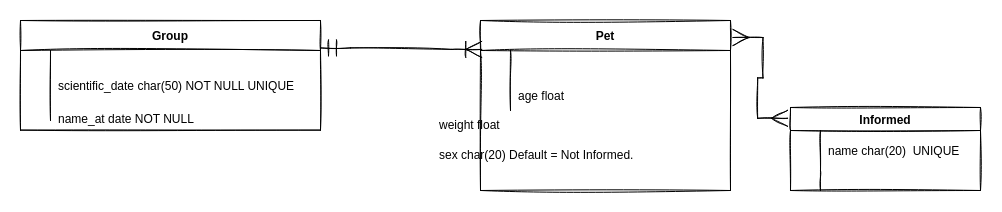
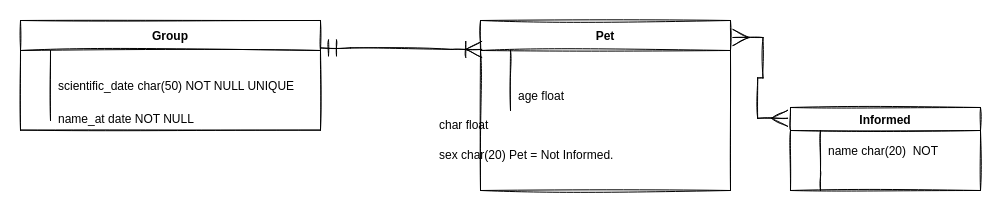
node "weight float": label "weight float" -> "char float"
node "name char(20) UNIQUE": label "name char(20) UNIQUE" -> "name char(20) NOT"
node "sex char(20) Default = Not Informed.": label "sex char(20) Default = Not Informed." -> "sex char(20) Pet = Not Informed."
